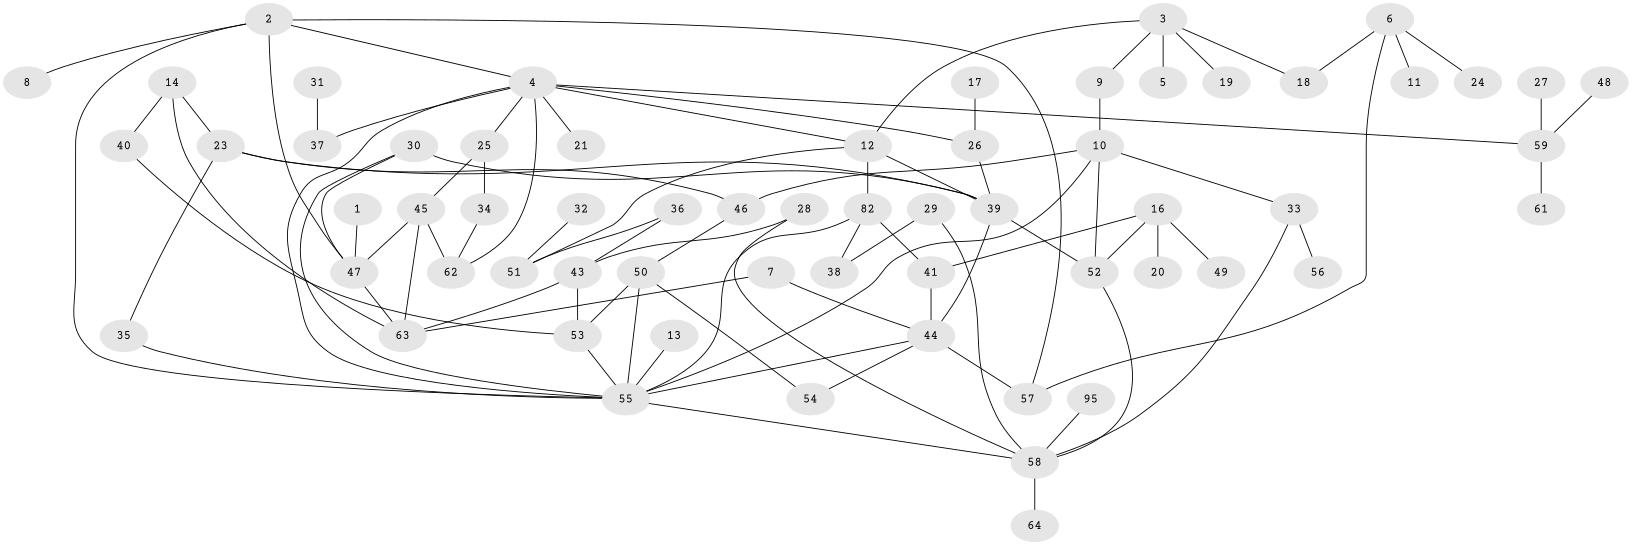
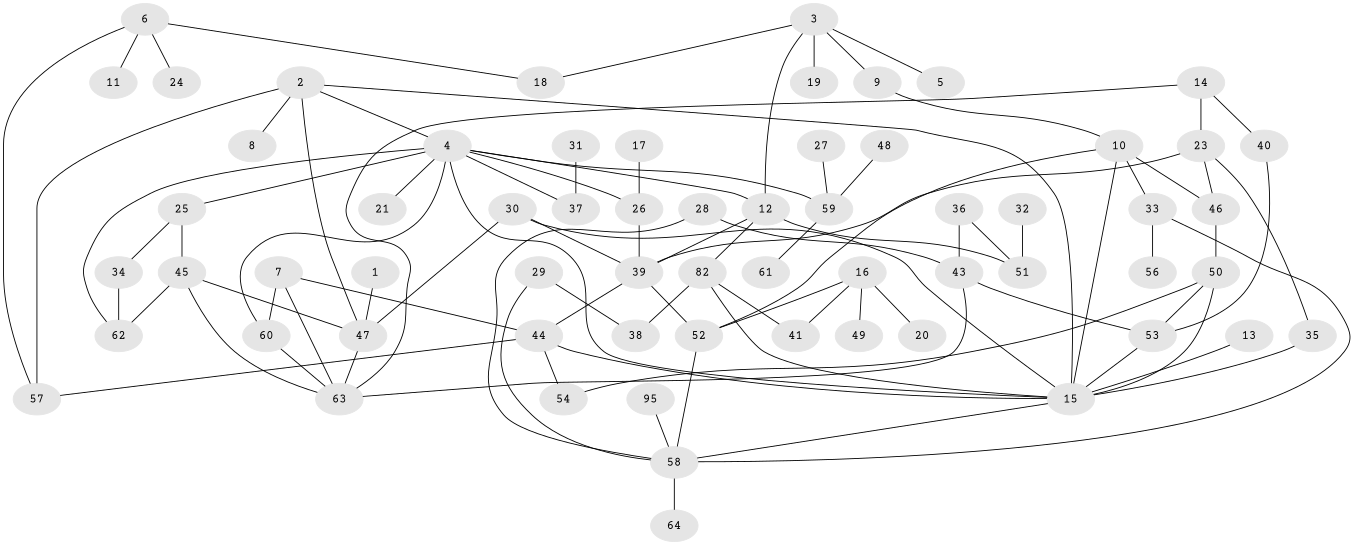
edge "41" -- "44": removed
node "60": added
node "55": label "55" -> "15"
